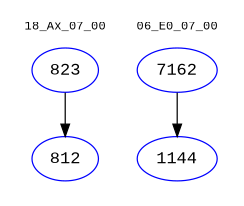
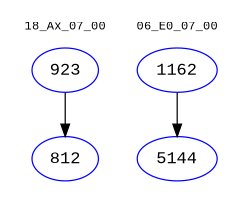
node "823": label "823" -> "923"
node "7162": label "7162" -> "1162"
node "1144": label "1144" -> "5144"
